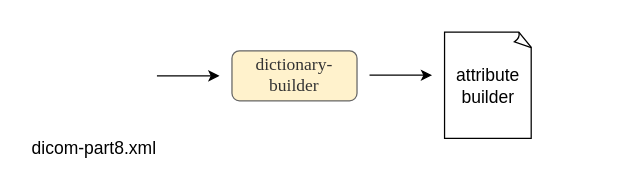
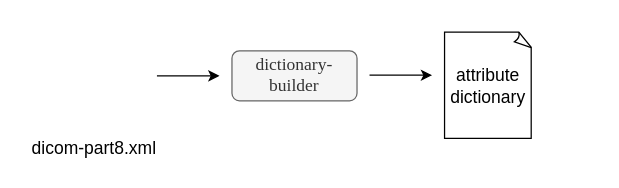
node "dictionary-builder": fillcolor #fff2cc -> #f5f5f5
node "attribute builder": label "attribute builder" -> "attribute dictionary"
